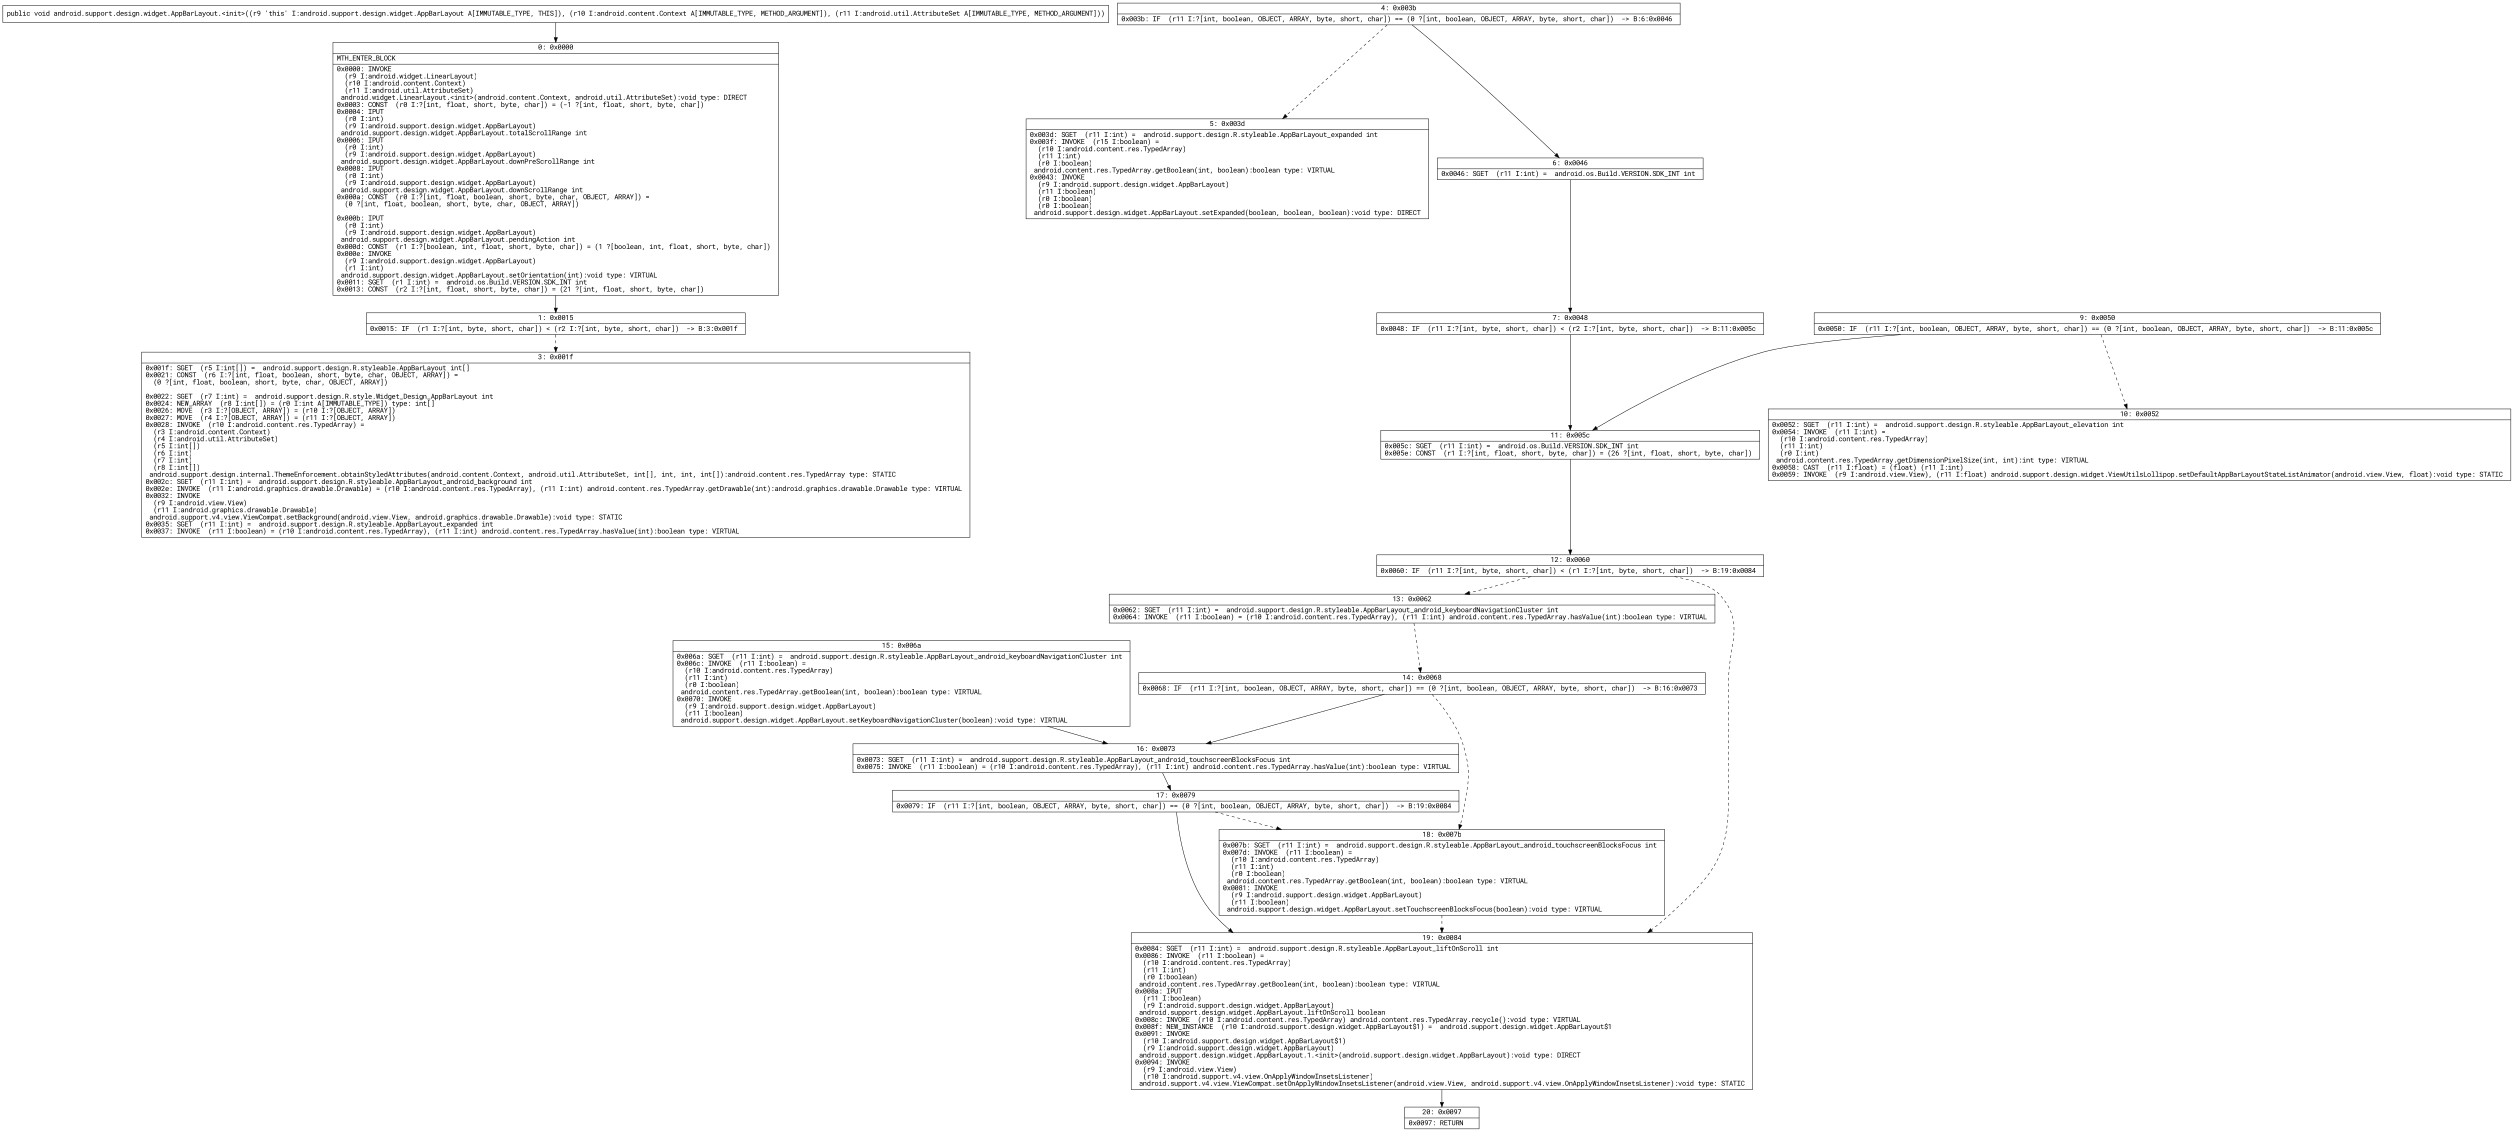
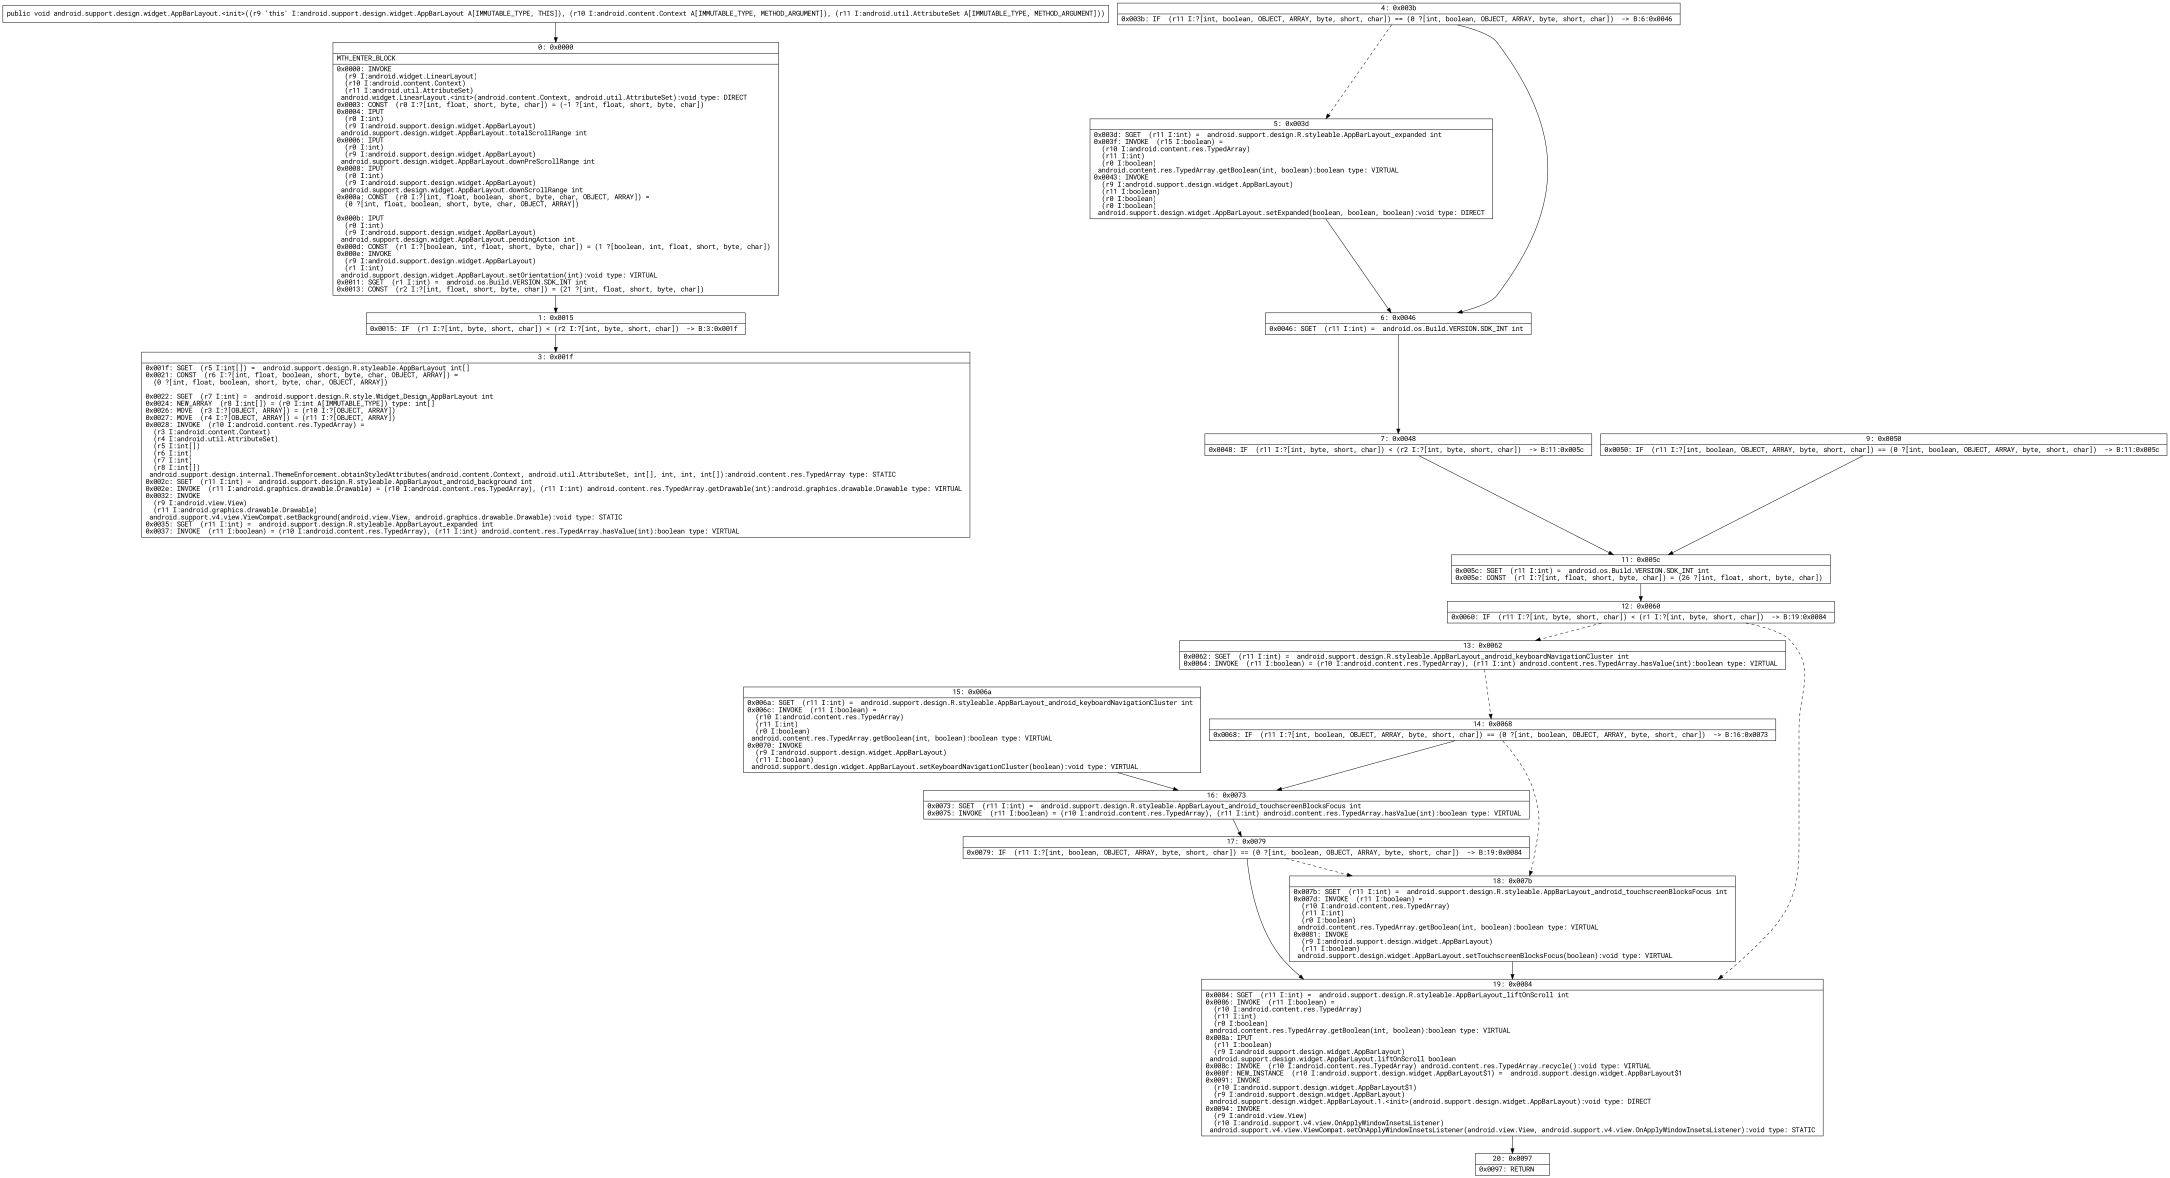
edge "5: 0x003d" -> "6: 0x0046": added
edge "1: 0x0015" -> "3: 0x001f": style dashed -> solid
node "10: 0x0052": removed
edge "18: 0x007b" -> "19: 0x0084": style dashed -> solid
